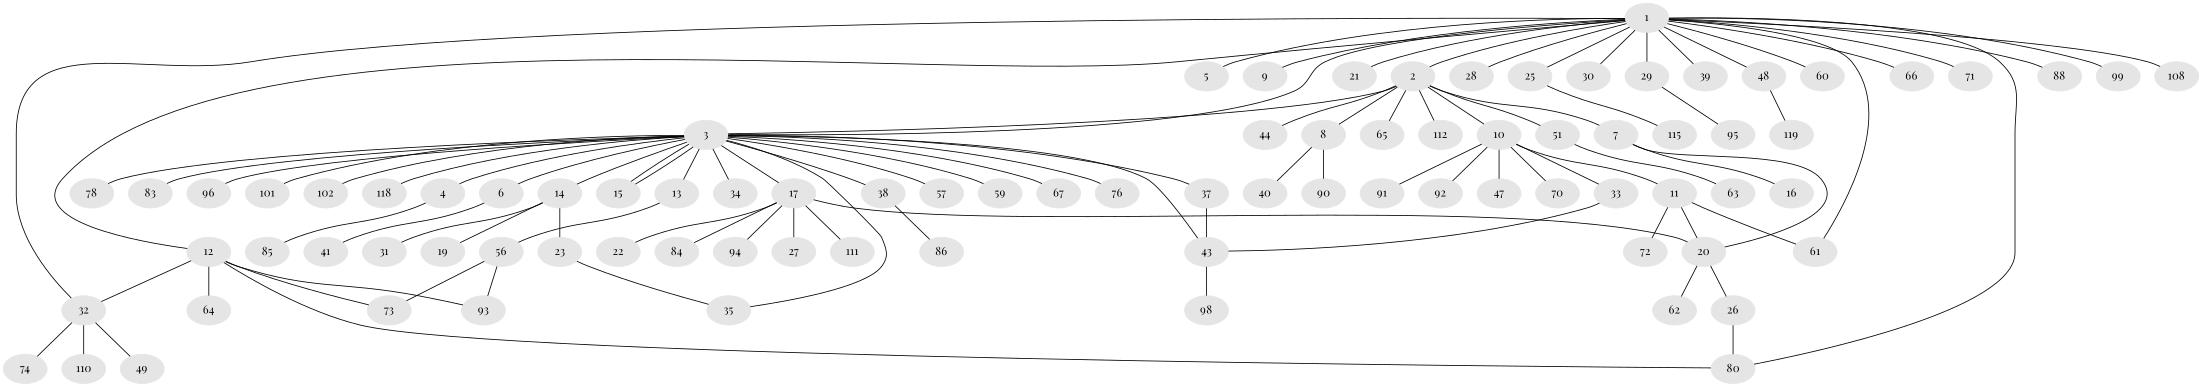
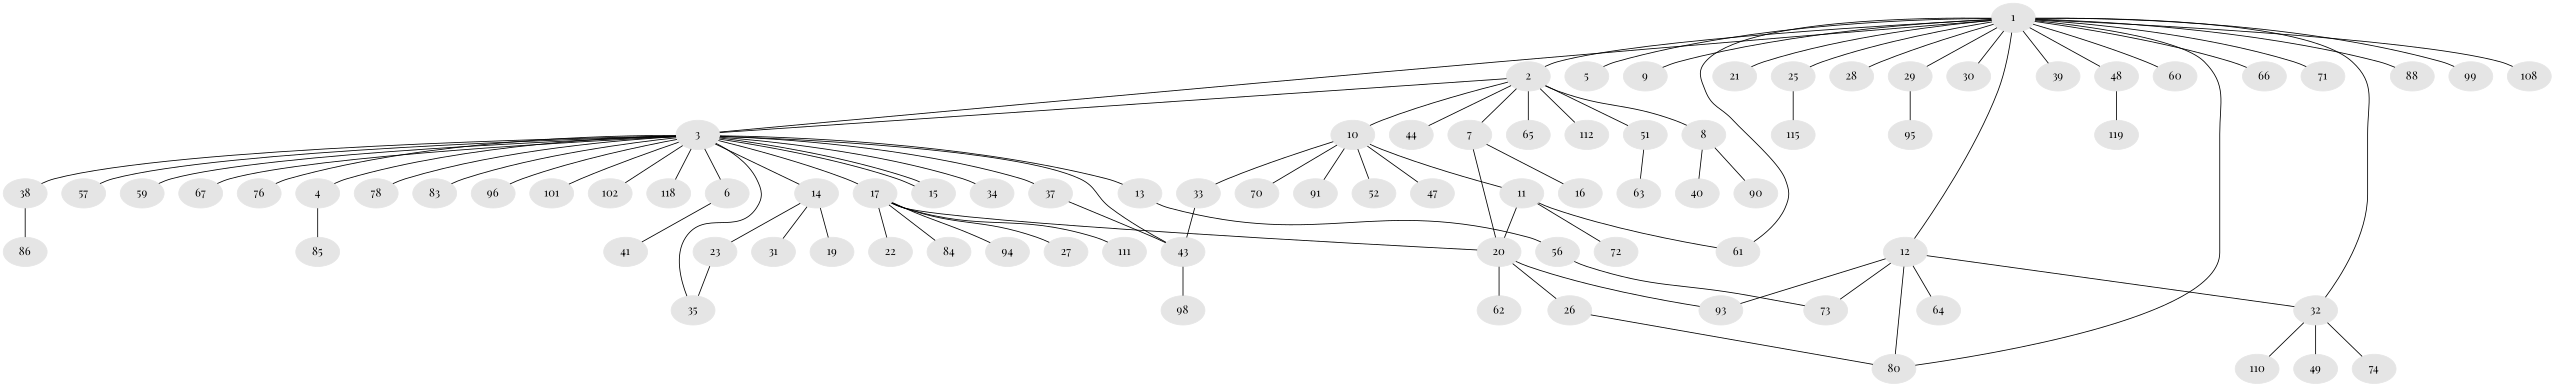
node "92": label "92" -> "52"
edge "56" -- "93": now "20" -- "93"
